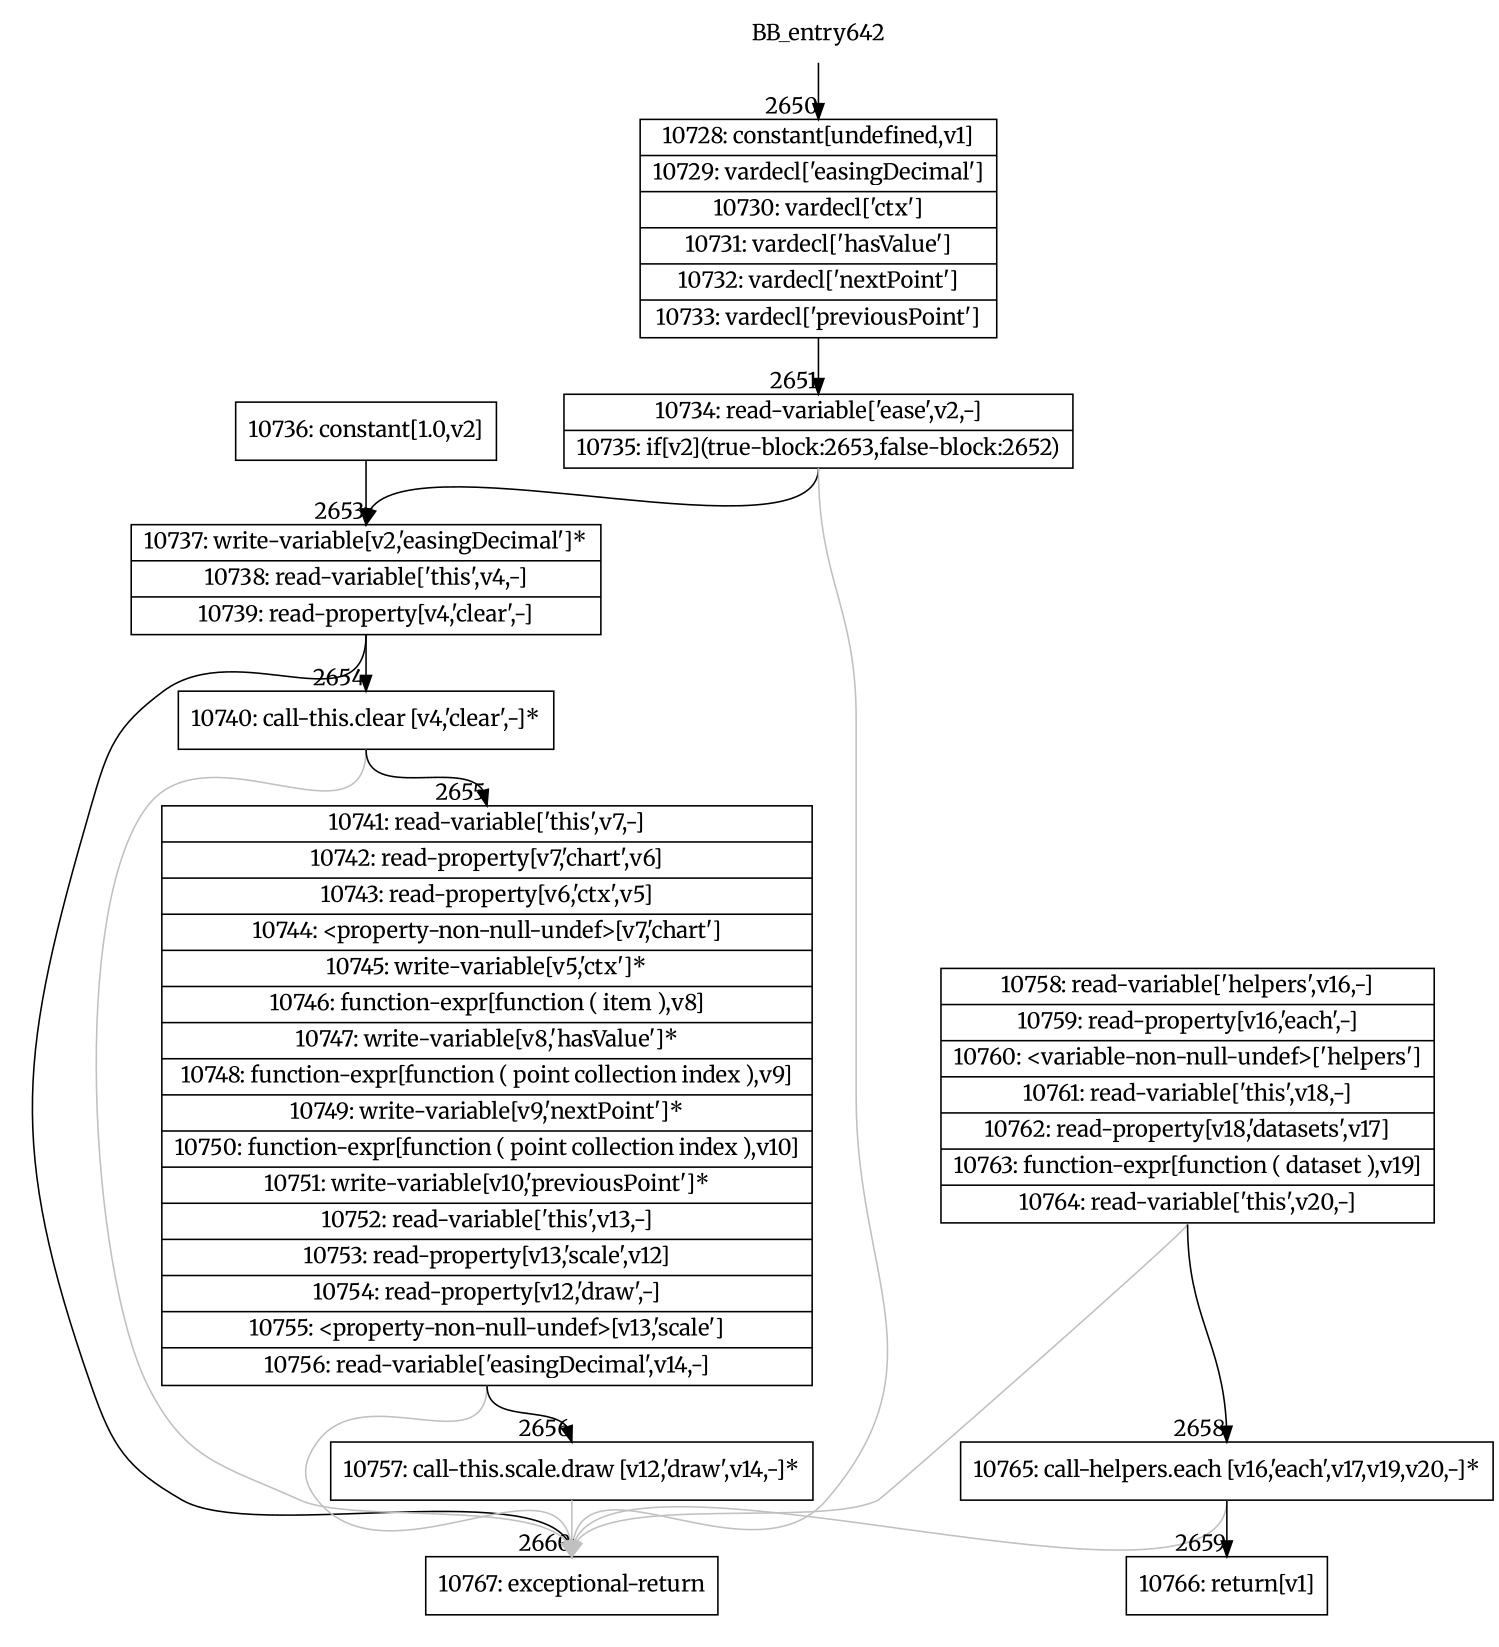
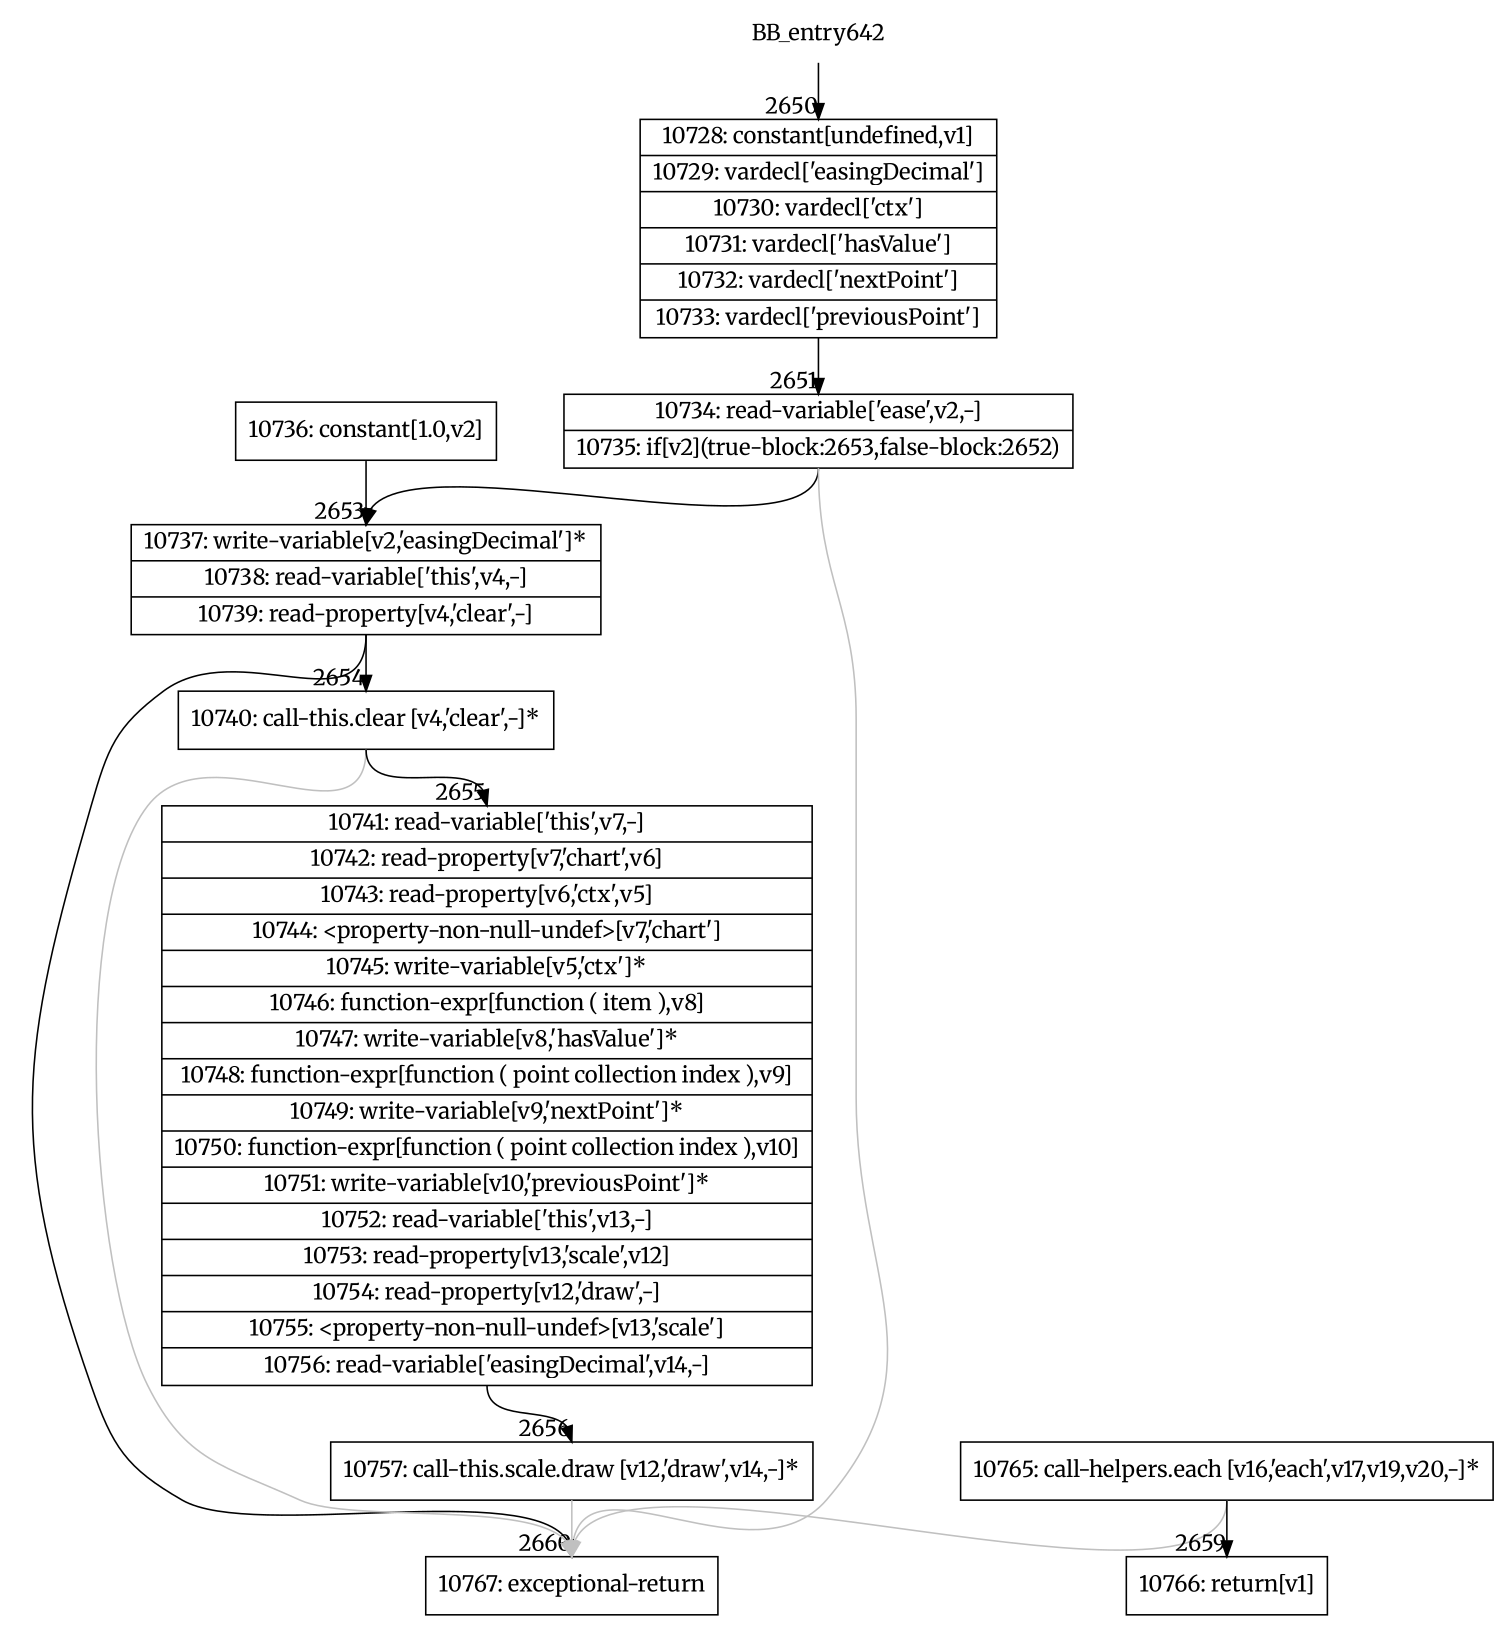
node "10758: read-variable['helpers',v16,-]": removed
edge "10741: read-variable['this',v7,-]" -> "10767: exceptional-return": removed
